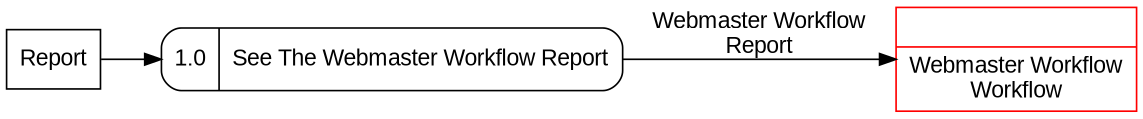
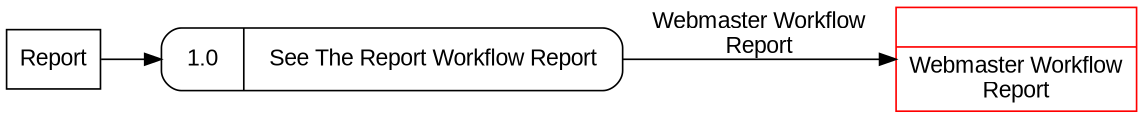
node "1.0": text "See The Webmaster Workflow Report" -> "See The Report Workflow Report"
node "Webmaster Workflow": text "Workflow" -> "Report"
